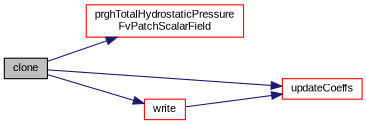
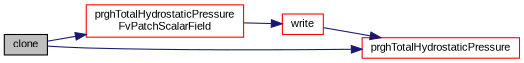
edge "clone" -> "write": now "prghTotalHydrostaticPressure FvPatchScalarField" -> "write"
node "updateCoeffs": label "updateCoeffs" -> "prghTotalHydrostaticPressure"
